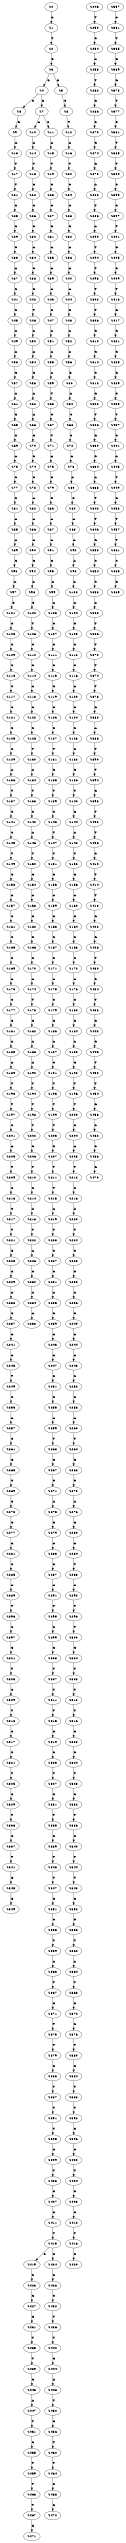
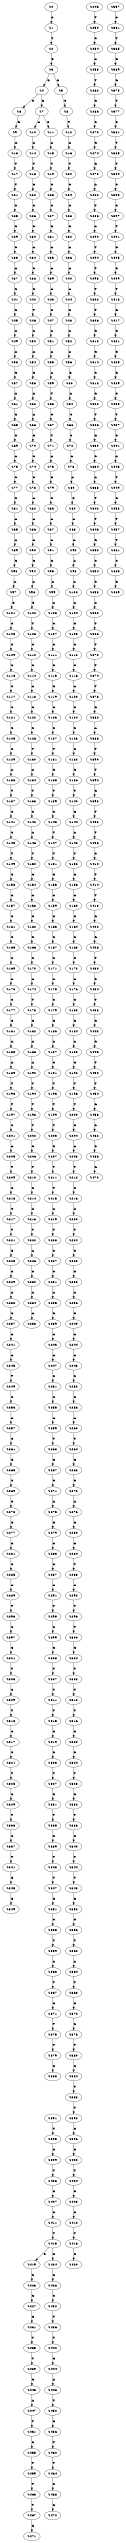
node "S387": removed
